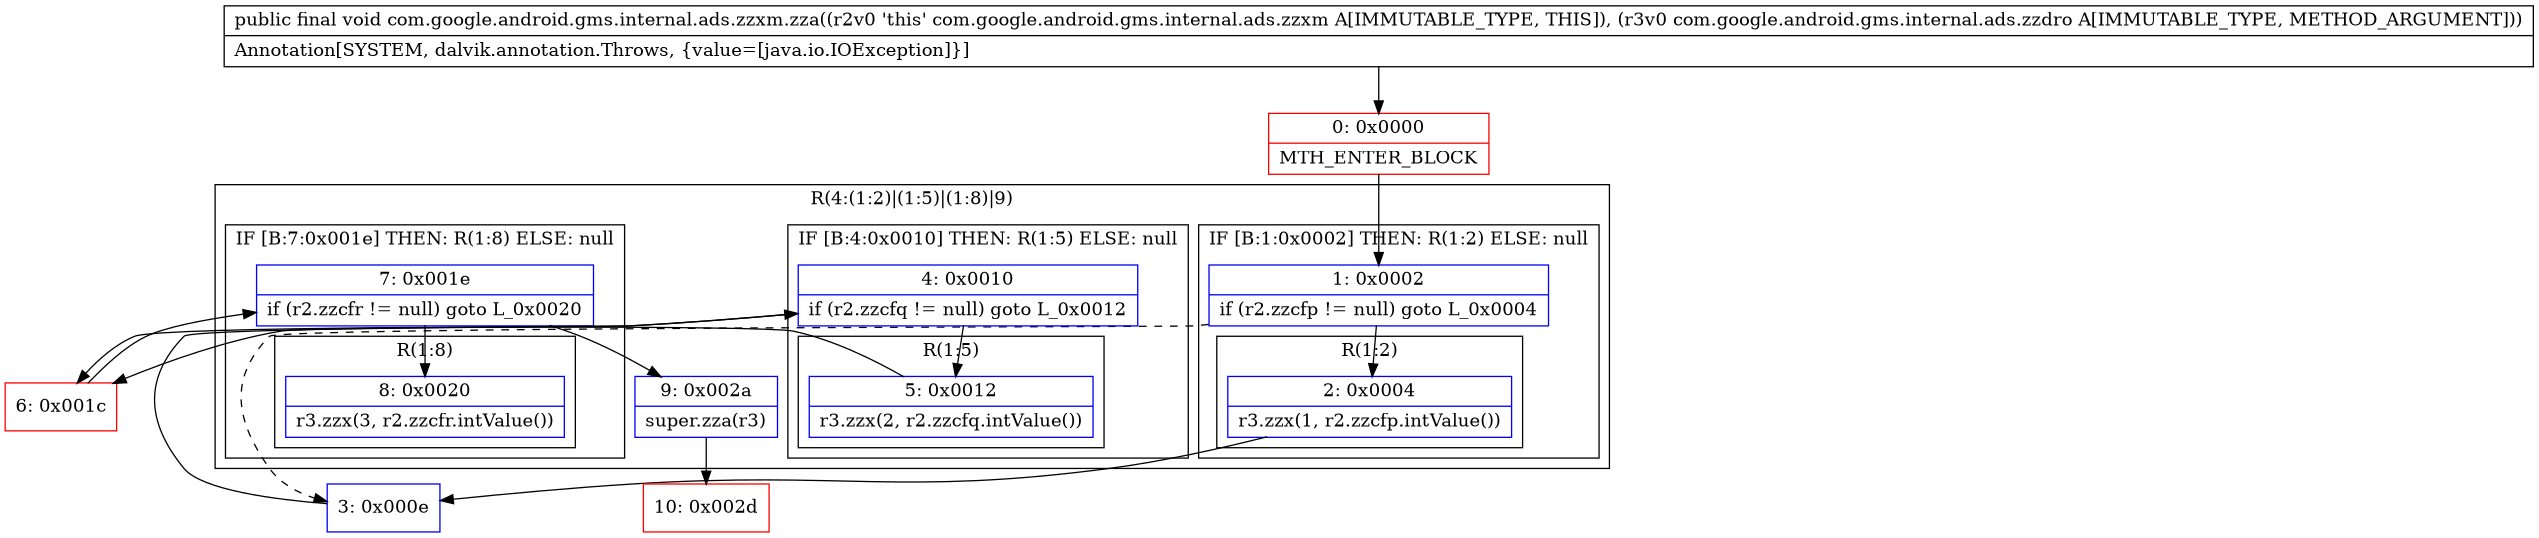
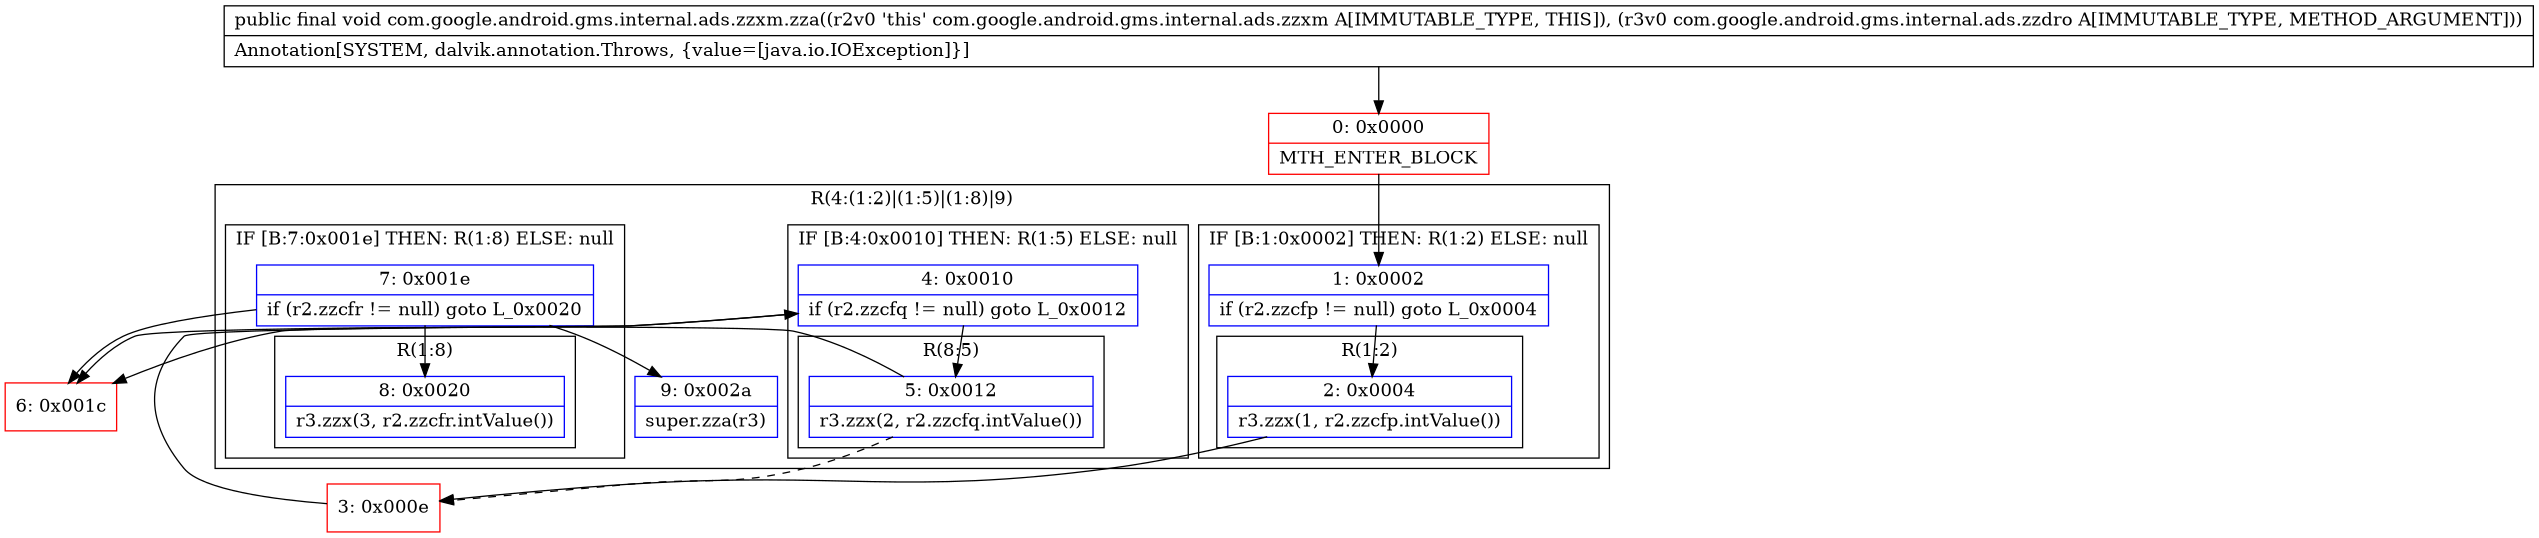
edge "6: 0x001c" -> "7: 0x001e": reversed
edge "1: 0x0002" -> "3: 0x000e": now "5: 0x0012" -> "3: 0x000e"
cluster "R(1:5)": label "R(1:5)" -> "R(8:5)"
node "3: 0x000e": color blue -> red
node "10: 0x002d": removed
